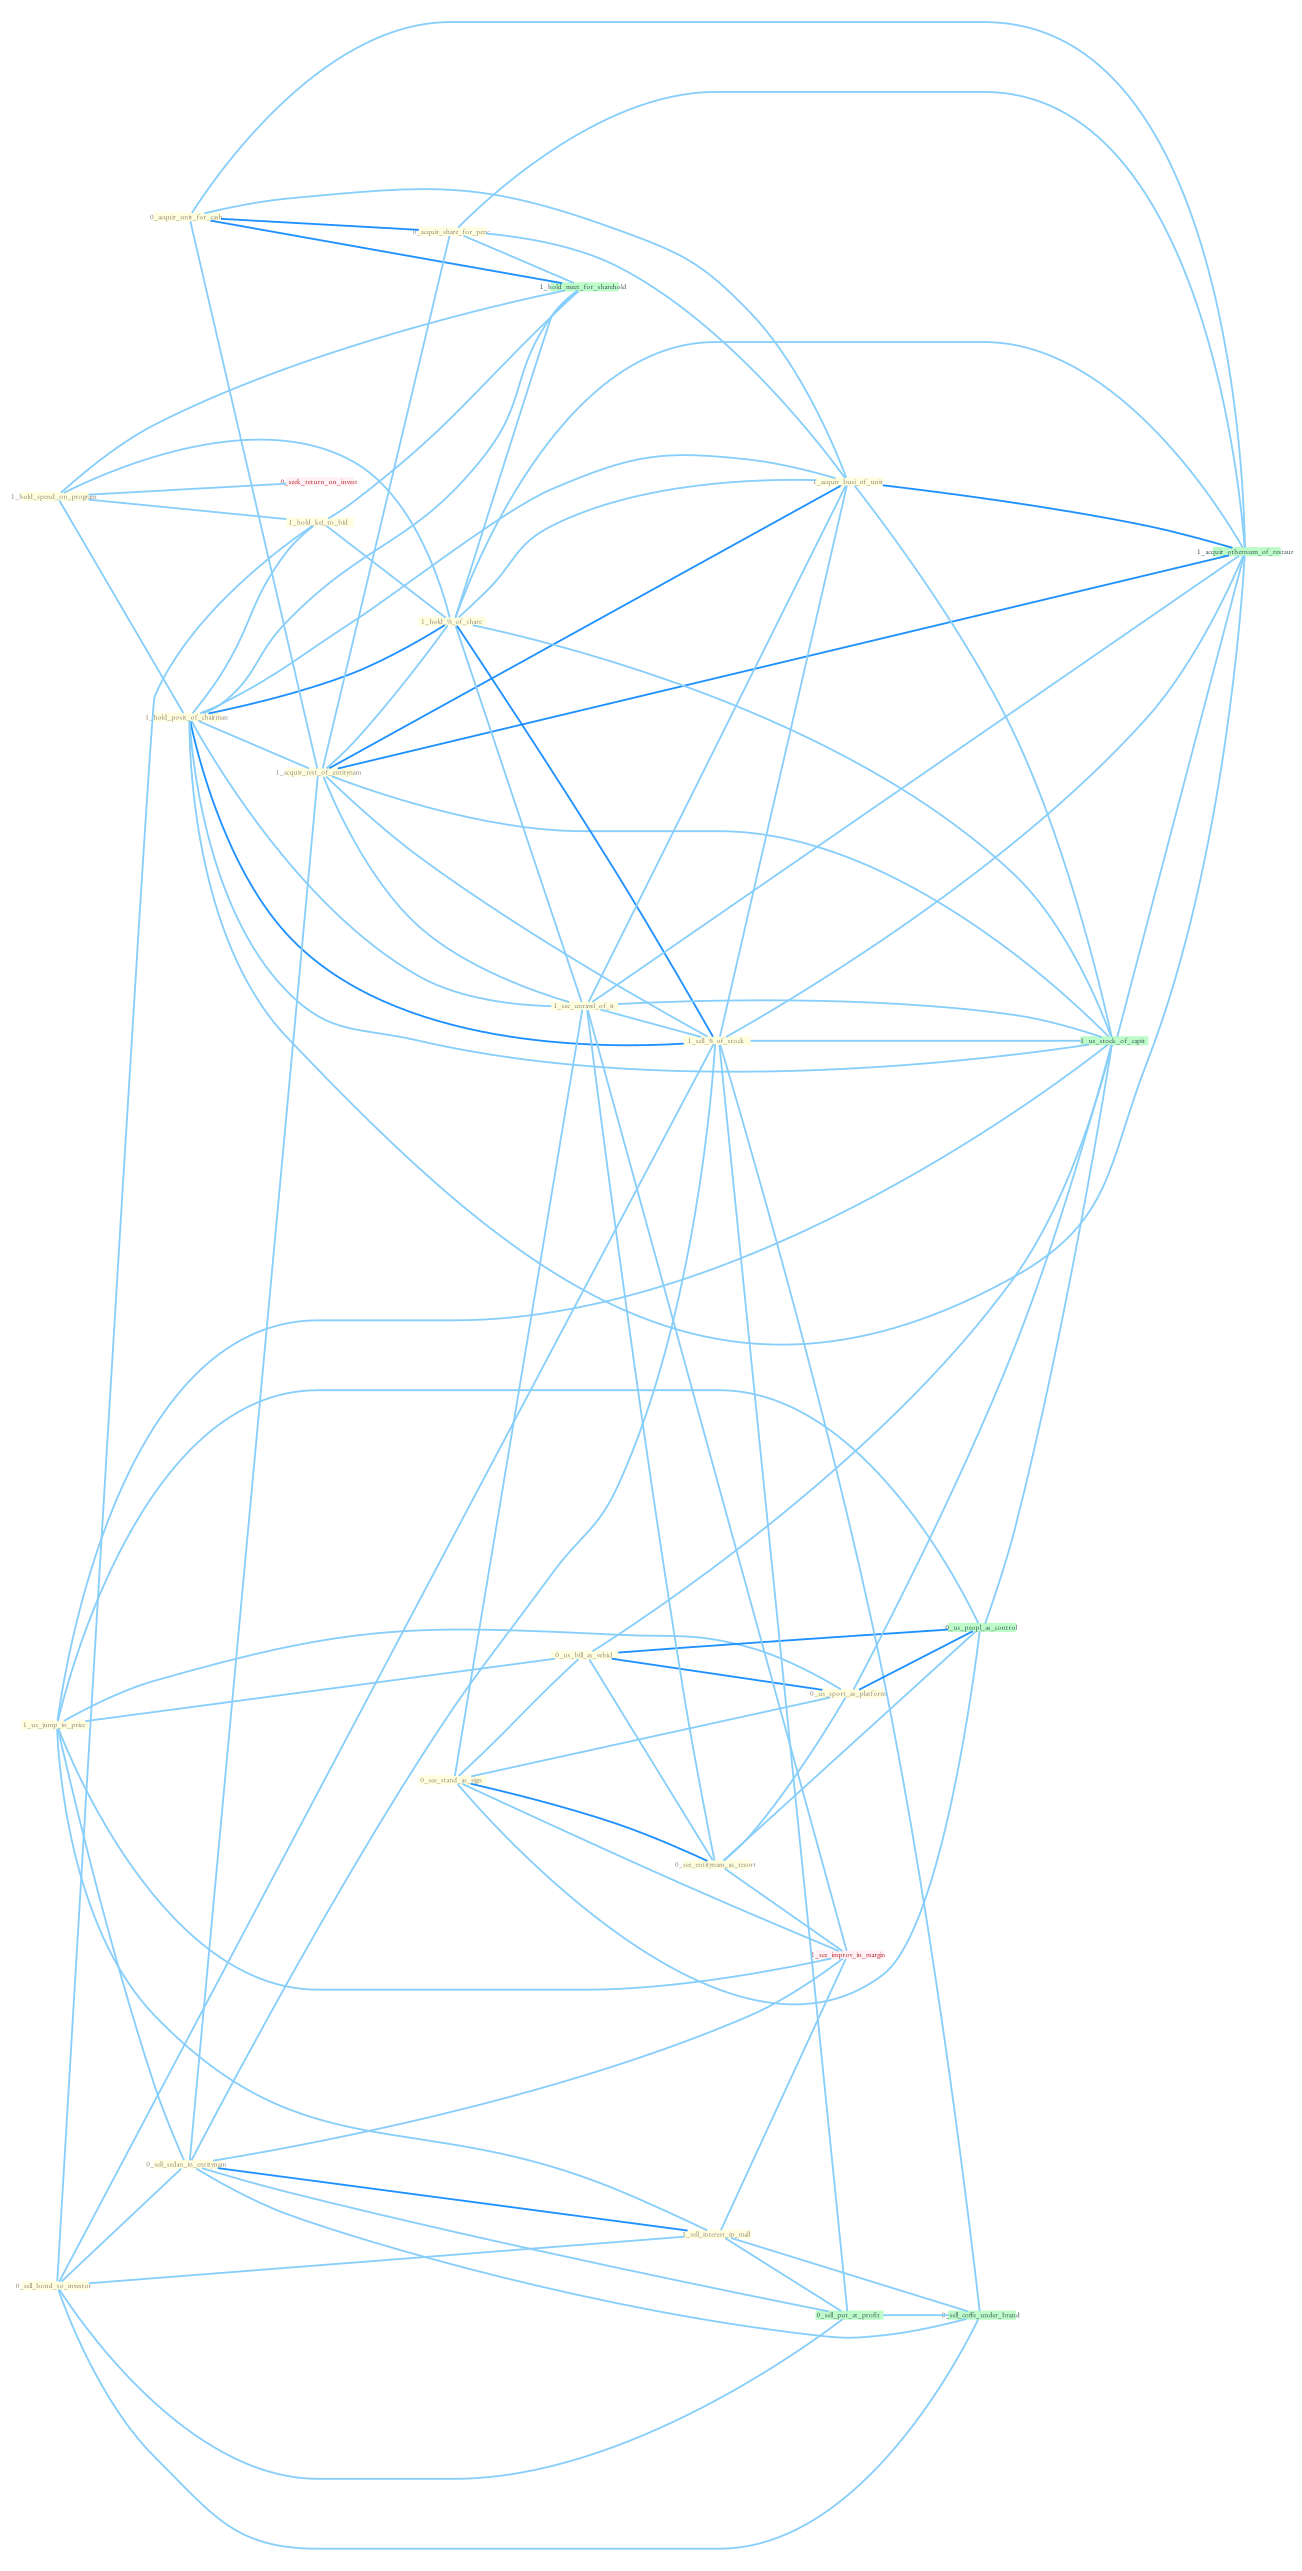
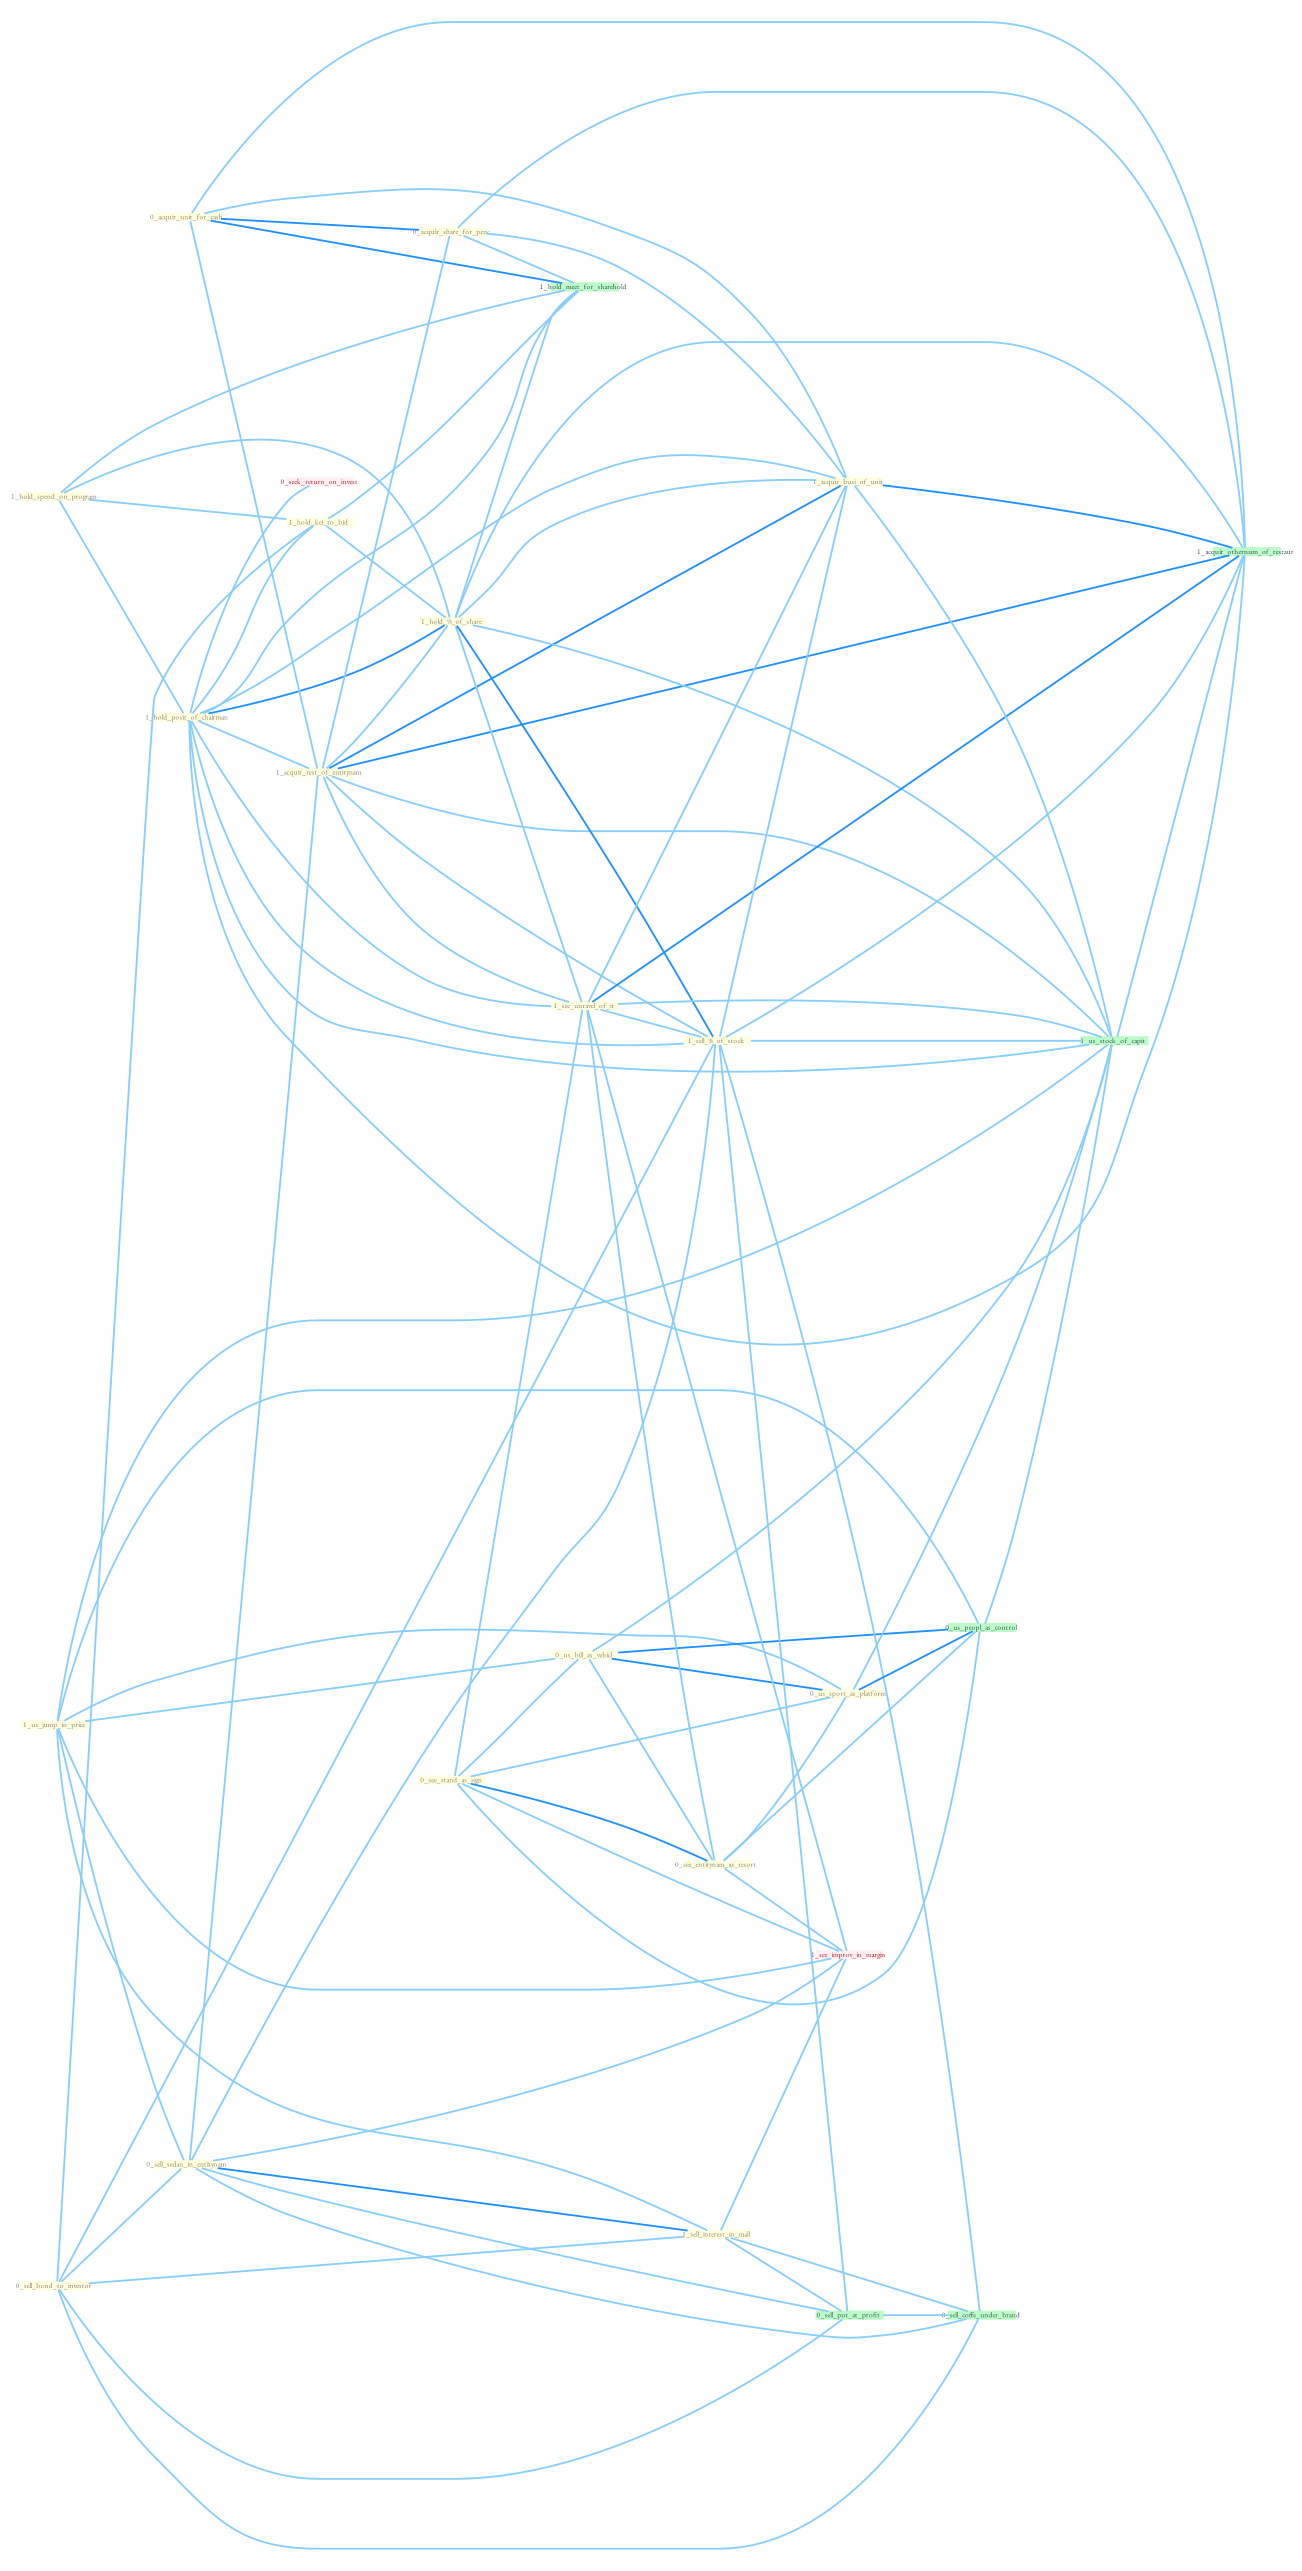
edge "0_seek_return_on_invest" -- "1_hold_spend_on_program": now "0_seek_return_on_invest" -- "1_hold_posit_of_chairman"
edge "1_acquir_othernum_of_restaur" -- "1_see_unravel_of_it": color #87cefa -> #1e90ff
edge "1_hold_posit_of_chairman" -- "1_sell_%_of_stock": color #1e90ff -> #87cefa
